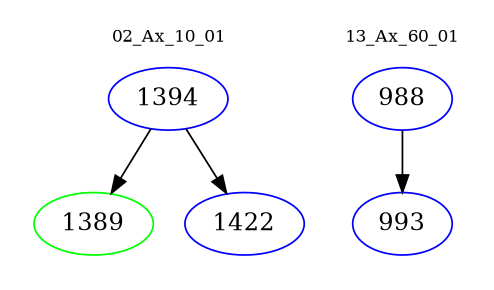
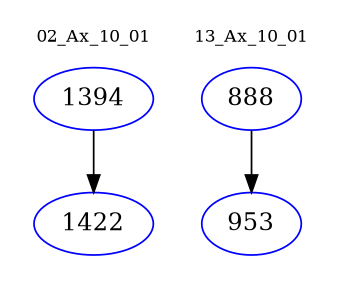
cluster "13_Ax_60_01": label "13_Ax_60_01" -> "13_Ax_10_01"
node "988": label "988" -> "888"
node "1389": removed
node "993": label "993" -> "953"
